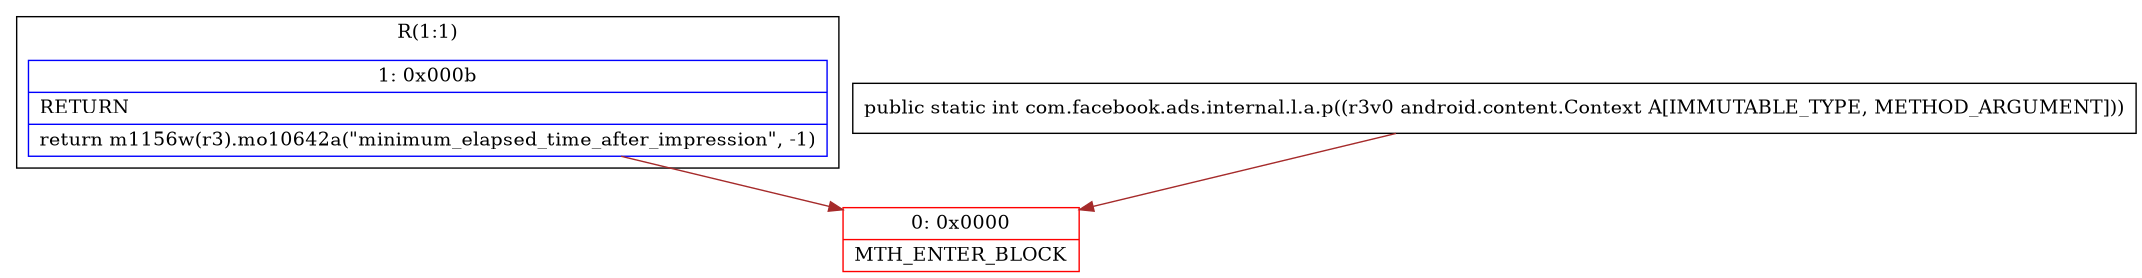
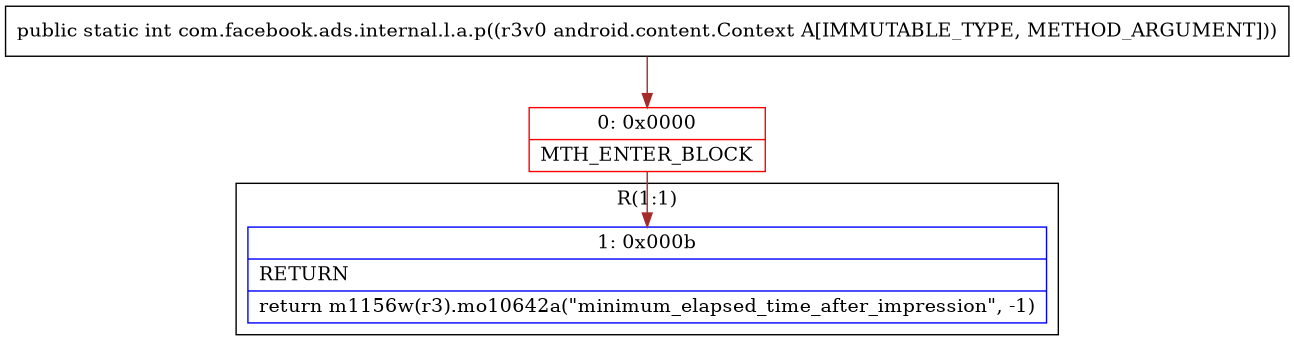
edge "1: 0x000b" -> "0: 0x0000": reversed
